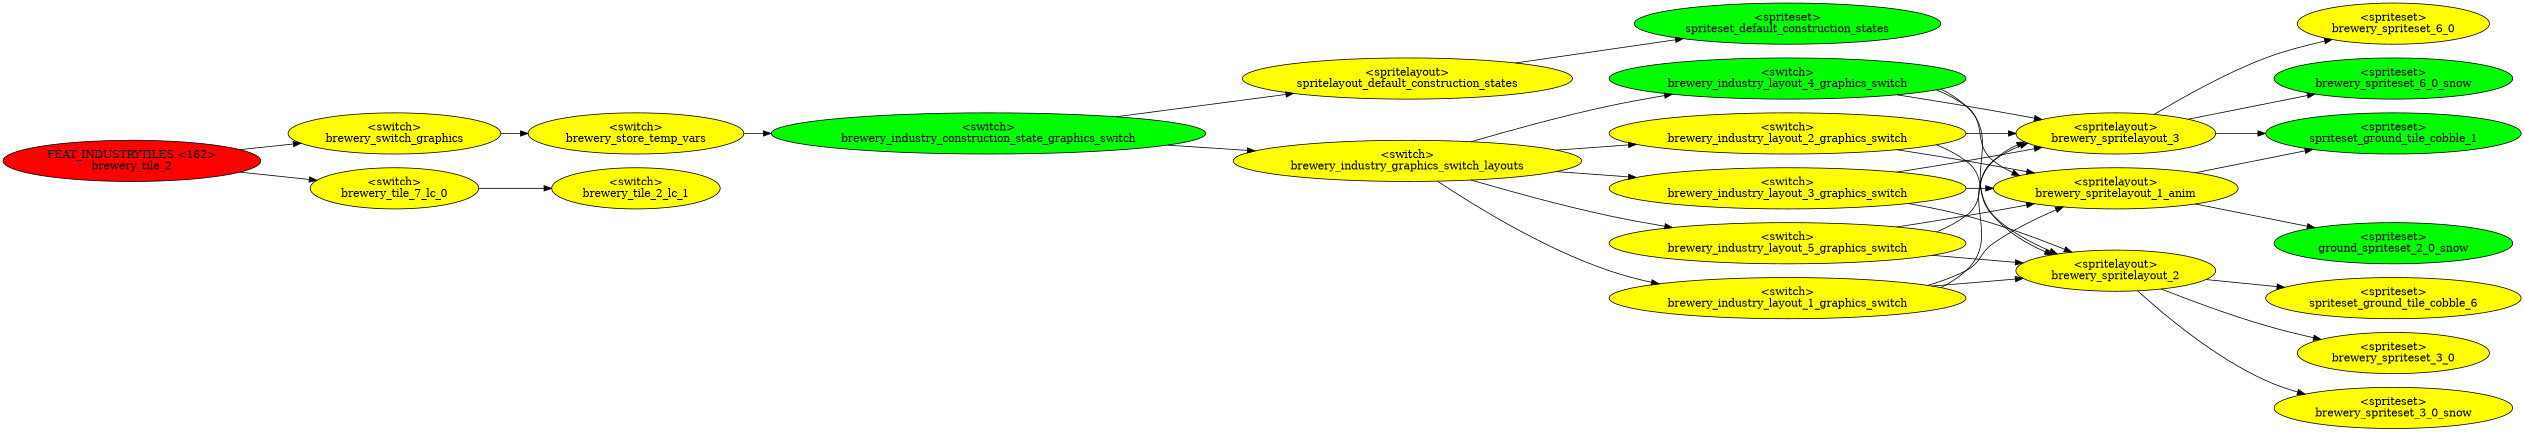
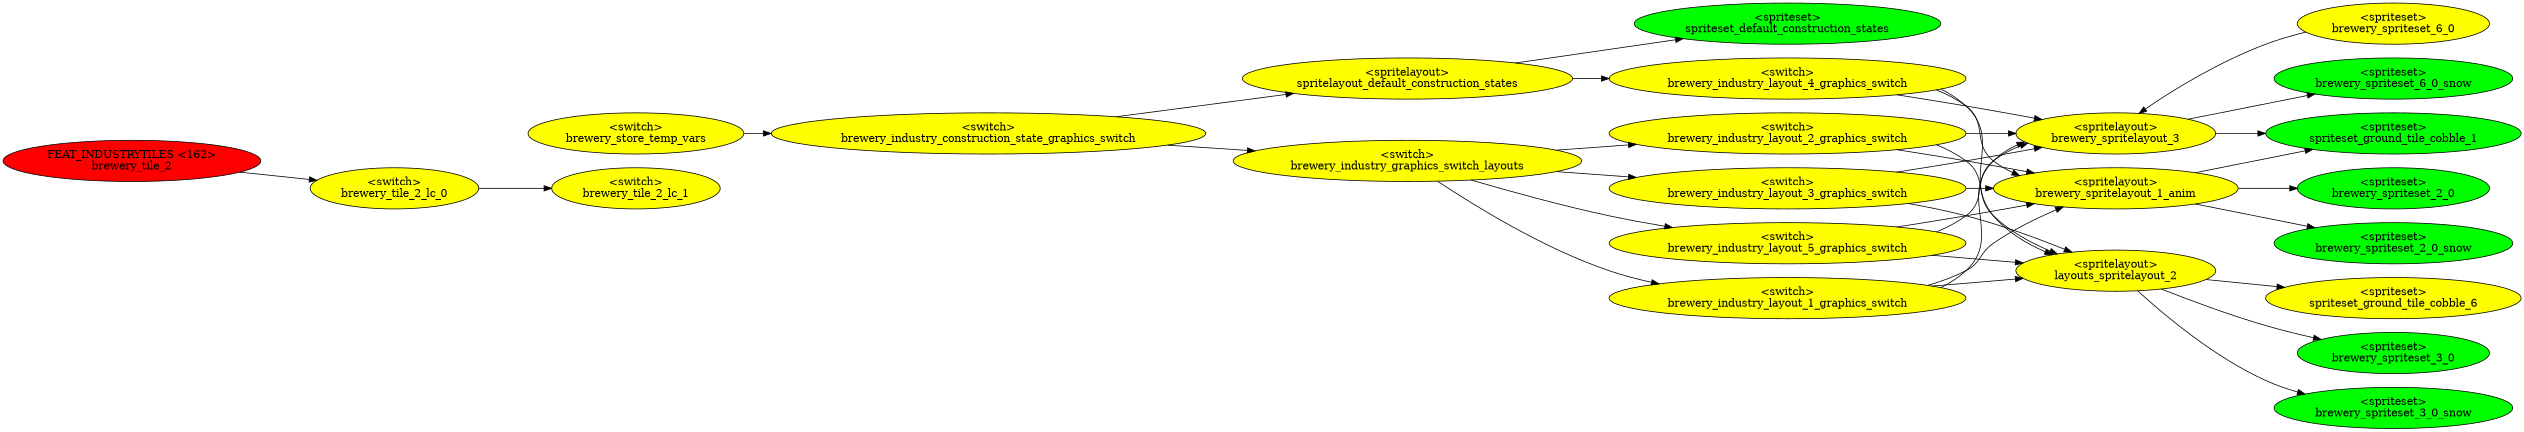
edge "<spritelayout> brewery_spritelayout_3" -> "<spriteset> brewery_spriteset_6_0": reversed
node "<switch> brewery_industry_layout_4_graphics_switch": fillcolor green -> yellow
edge "<switch> brewery_industry_graphics_switch_layouts" -> "<switch> brewery_industry_layout_4_graphics_switch": now "<spritelayout> spritelayout_default_construction_states" -> "<switch> brewery_industry_layout_4_graphics_switch"
node "<switch> brewery_switch_graphics": removed
node "<switch> brewery_industry_construction_state_graphics_switch": fillcolor green -> yellow
node "<switch> brewery_tile_7_lc_0": label "<switch> brewery_tile_7_lc_0" -> "<switch> brewery_tile_2_lc_0"
node "<spriteset> brewery_spriteset_2_0": added
node "<spriteset> ground_spriteset_2_0_snow": label "<spriteset> ground_spriteset_2_0_snow" -> "<spriteset> brewery_spriteset_2_0_snow"
node "<spritelayout> brewery_spritelayout_2": label "<spritelayout> brewery_spritelayout_2" -> "<spritelayout> layouts_spritelayout_2"
node "<spriteset> brewery_spriteset_3_0": fillcolor yellow -> green
node "<spriteset> brewery_spriteset_3_0_snow": fillcolor yellow -> green
